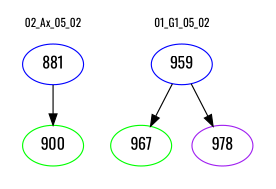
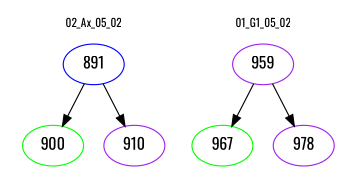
node "881": label "881" -> "891"
node "959": color blue -> purple
node "910": added
